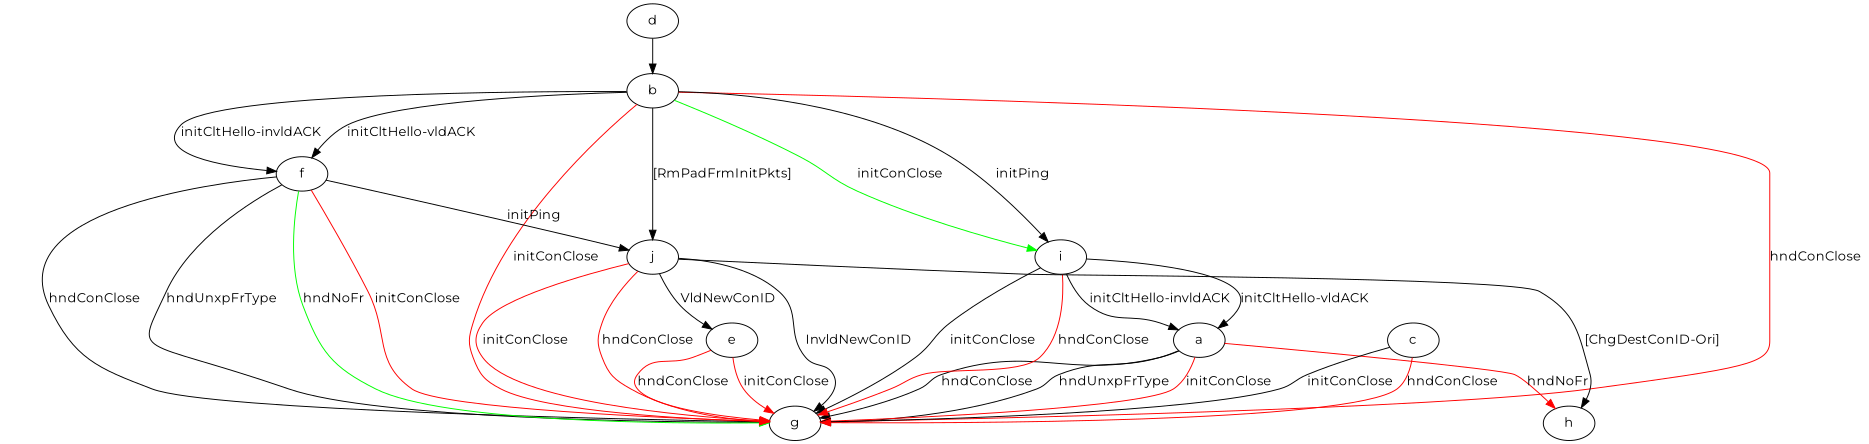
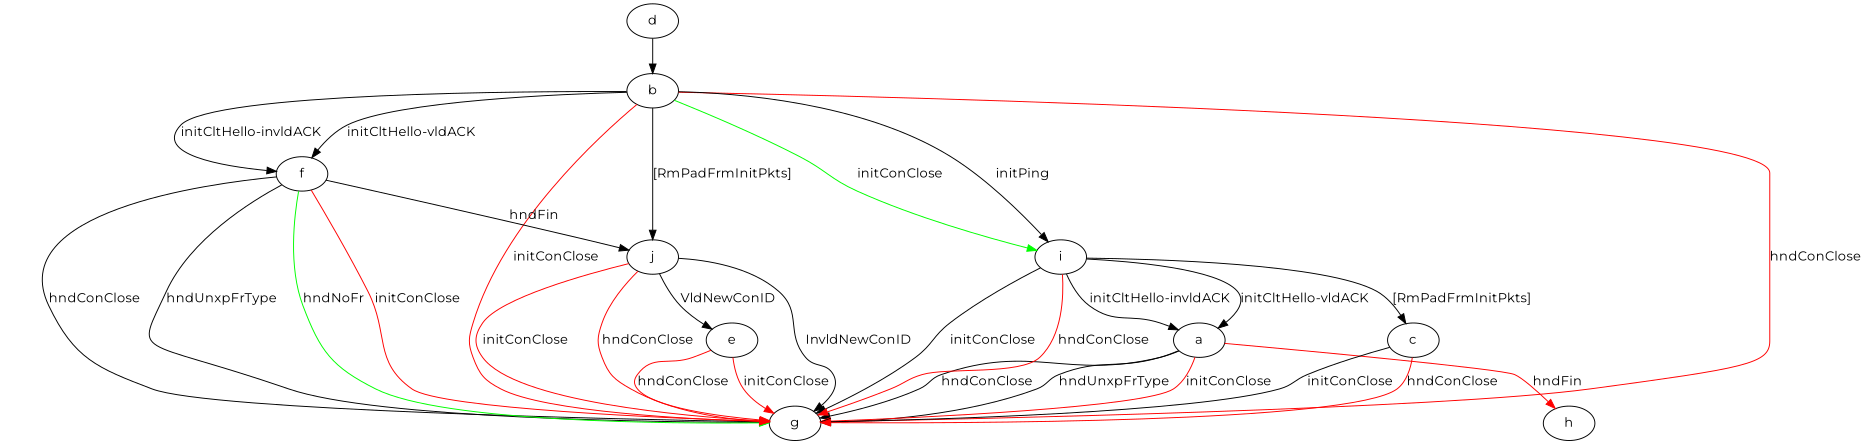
edge "f" -> "j": label "initPing " -> "hndFin "
edge "i" -> "c": added, label "[RmPadFrmInitPkts]"
edge "j" -> "h": removed, label "[ChgDestConID-Ori]"
edge "a" -> "h": label "hndNoFr " -> "hndFin "
